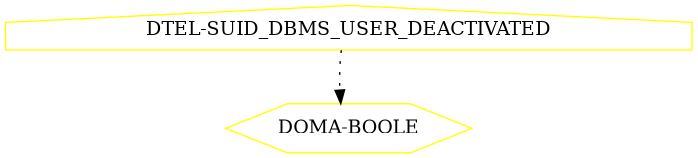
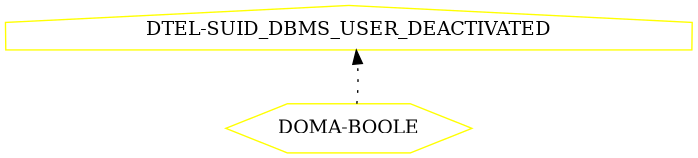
edge "DTEL-SUID_DBMS_USER_DEACTIVATED" -> "DOMA-BOOLE": reversed
